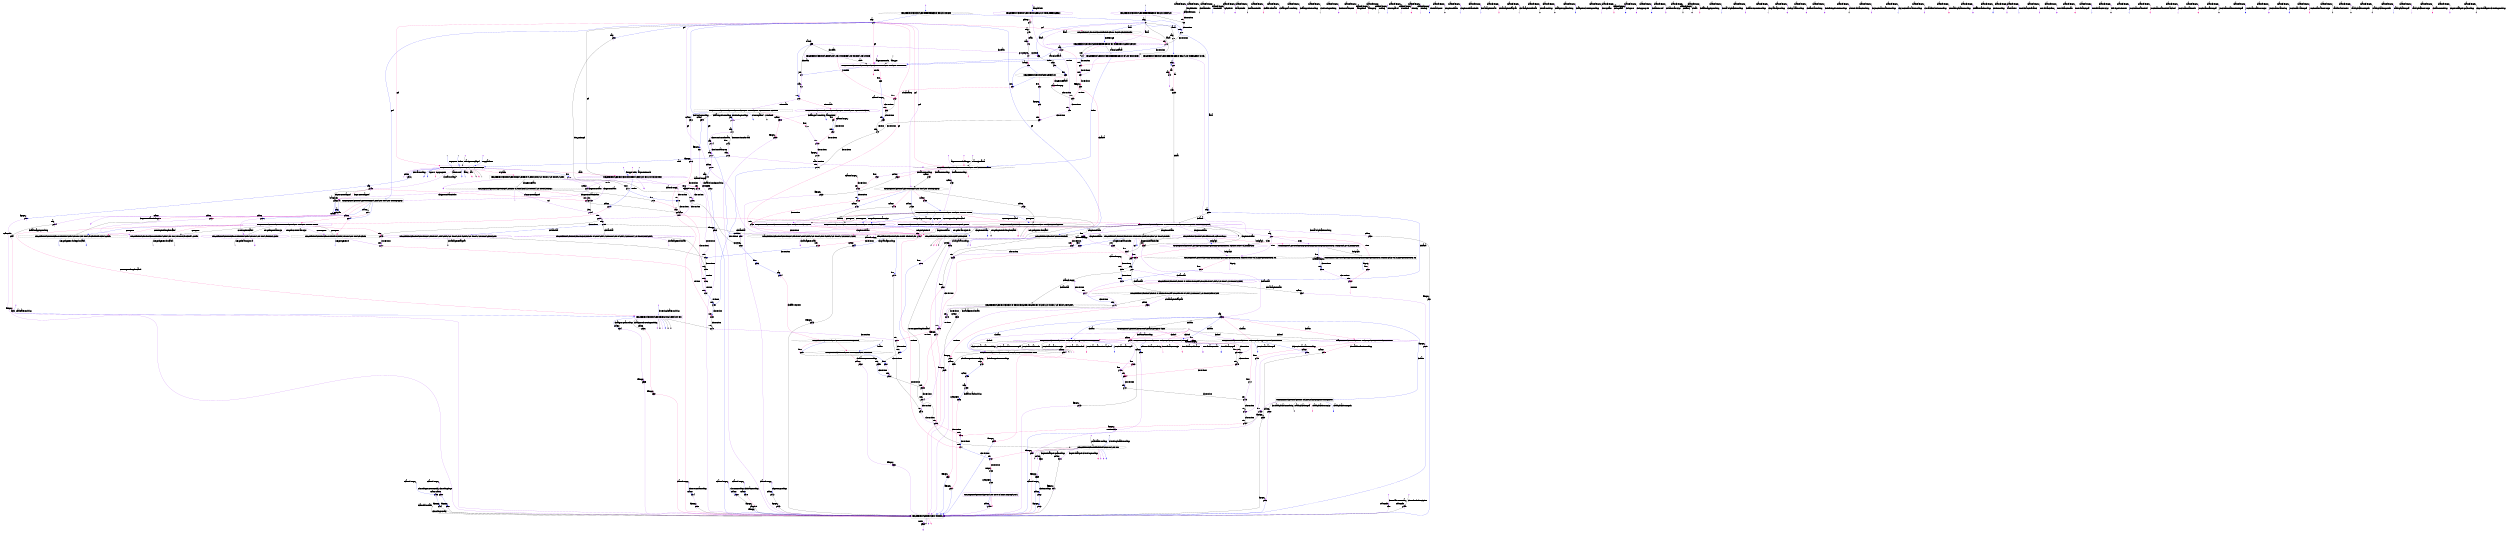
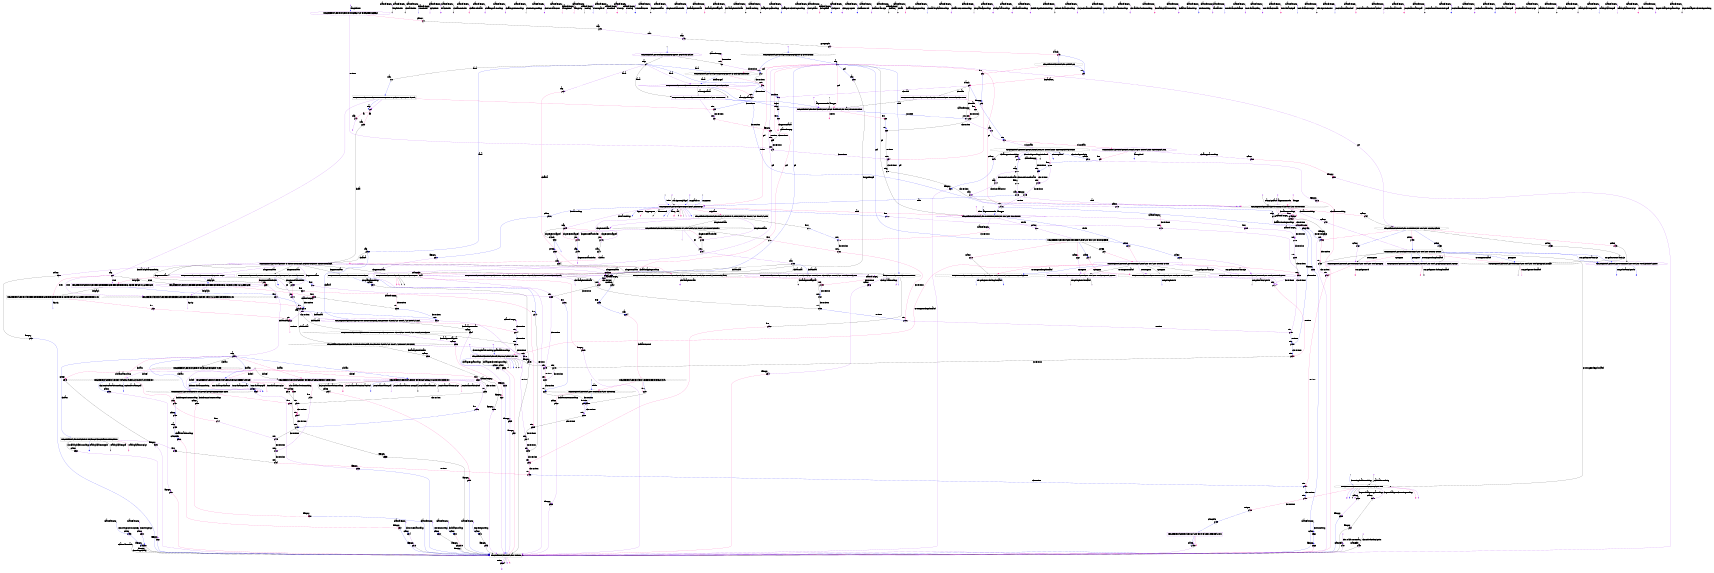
edge "p51 mix" -> "p62 first": now "p51 mix" -> "p55 branch"
